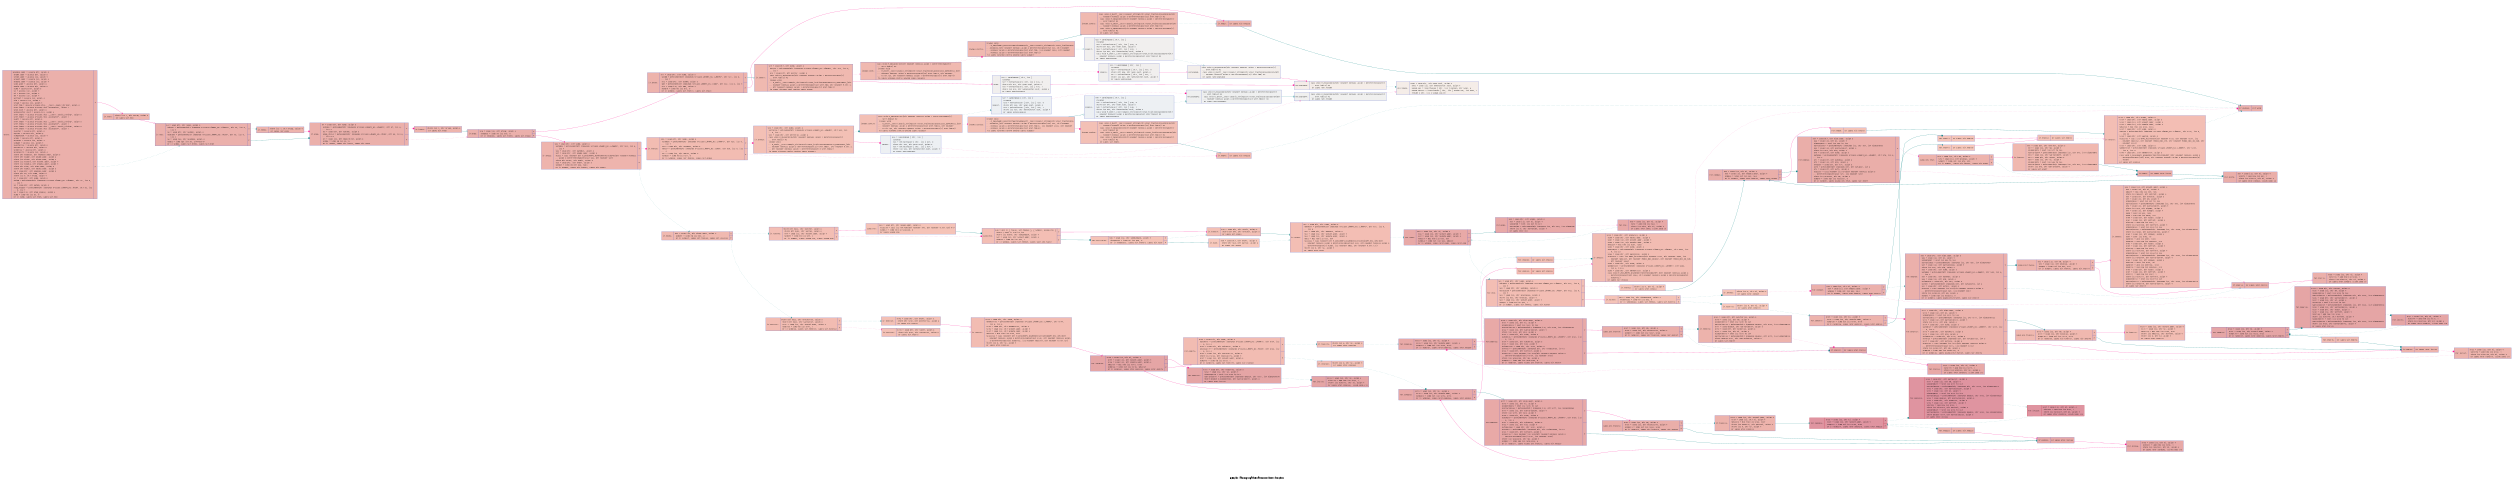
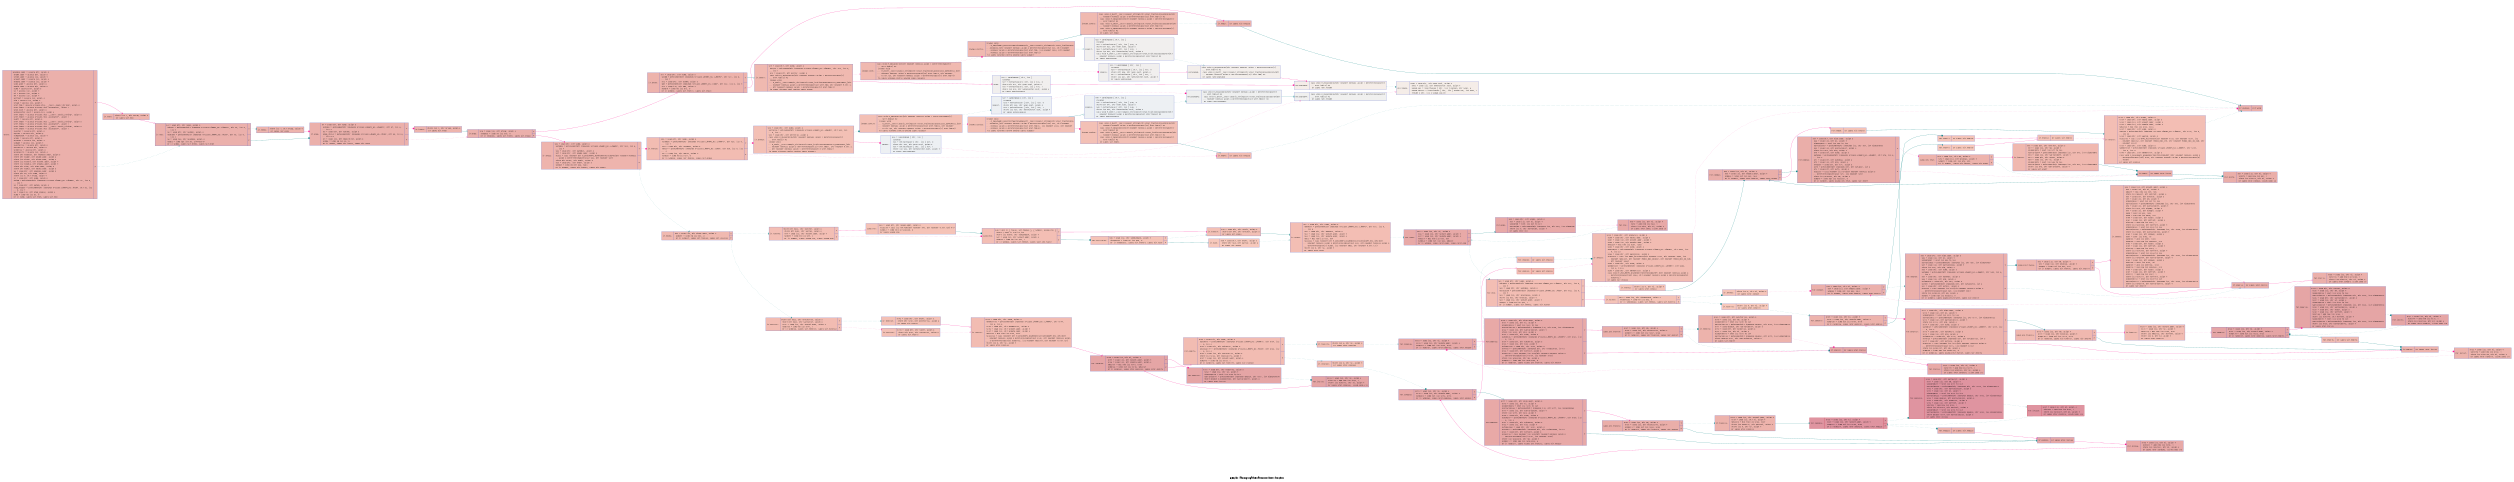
node "for.body135:": text "%llvm138 = sext i32 %127 to i64" -> "%idxprom138 = sext i32 %127 to i64"
edge "for.cond133:" -> "for.body135:": color teal -> deeppink
